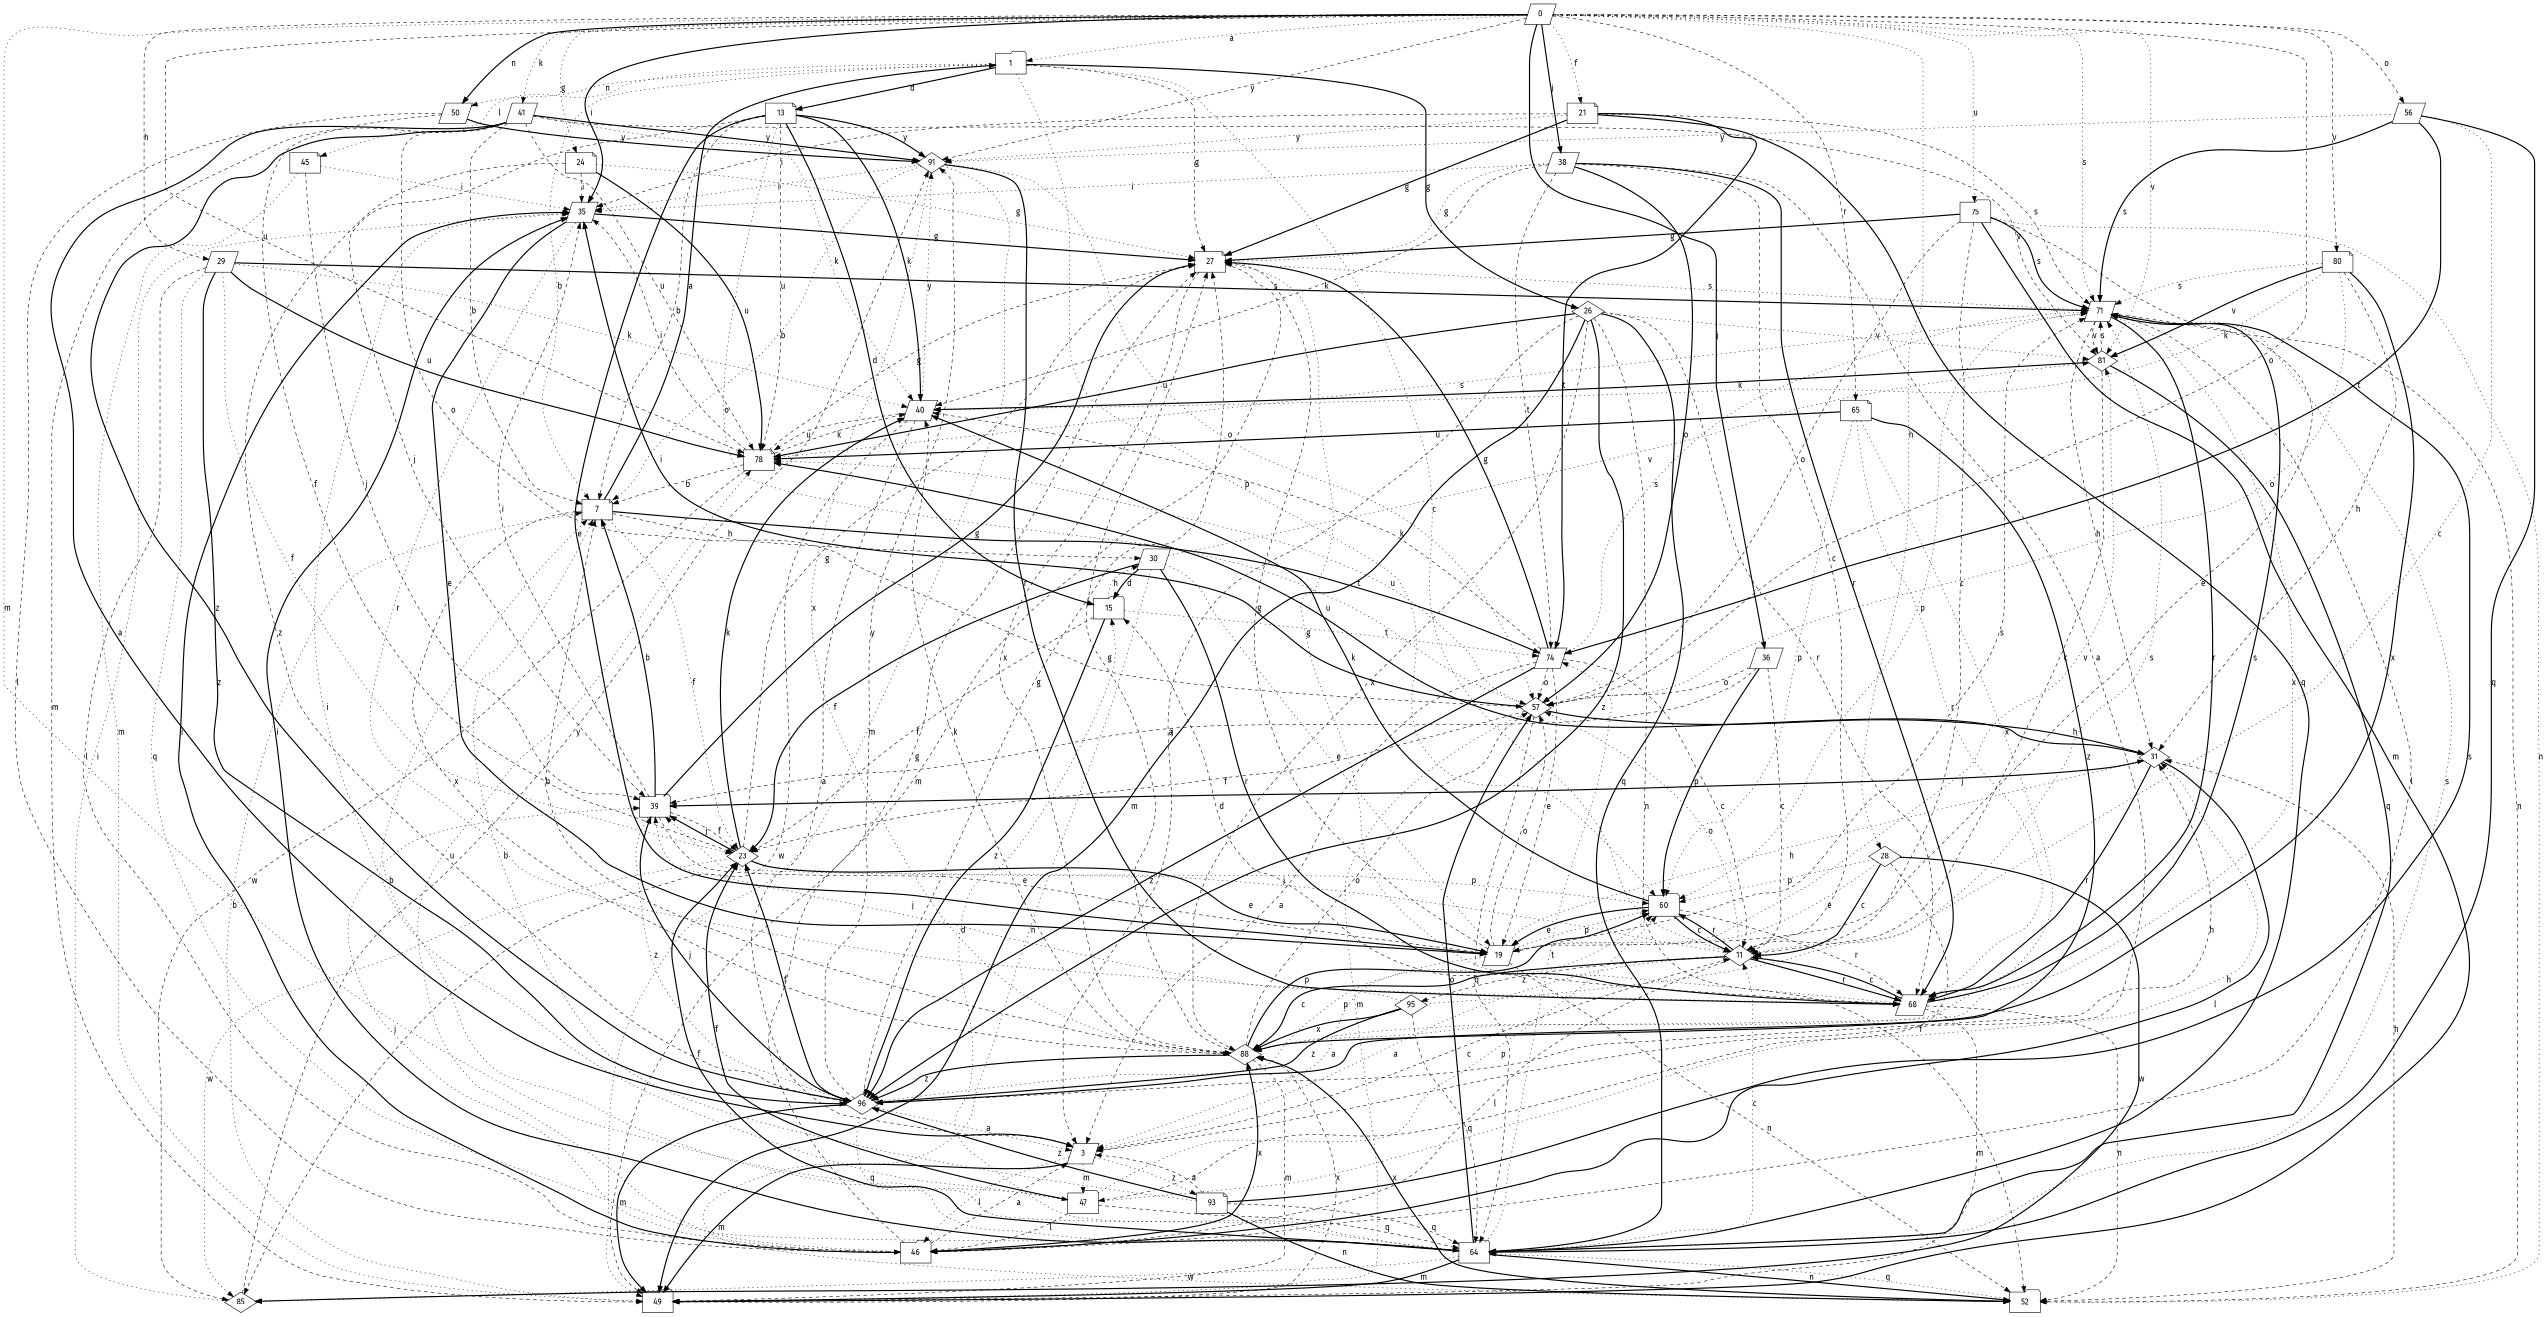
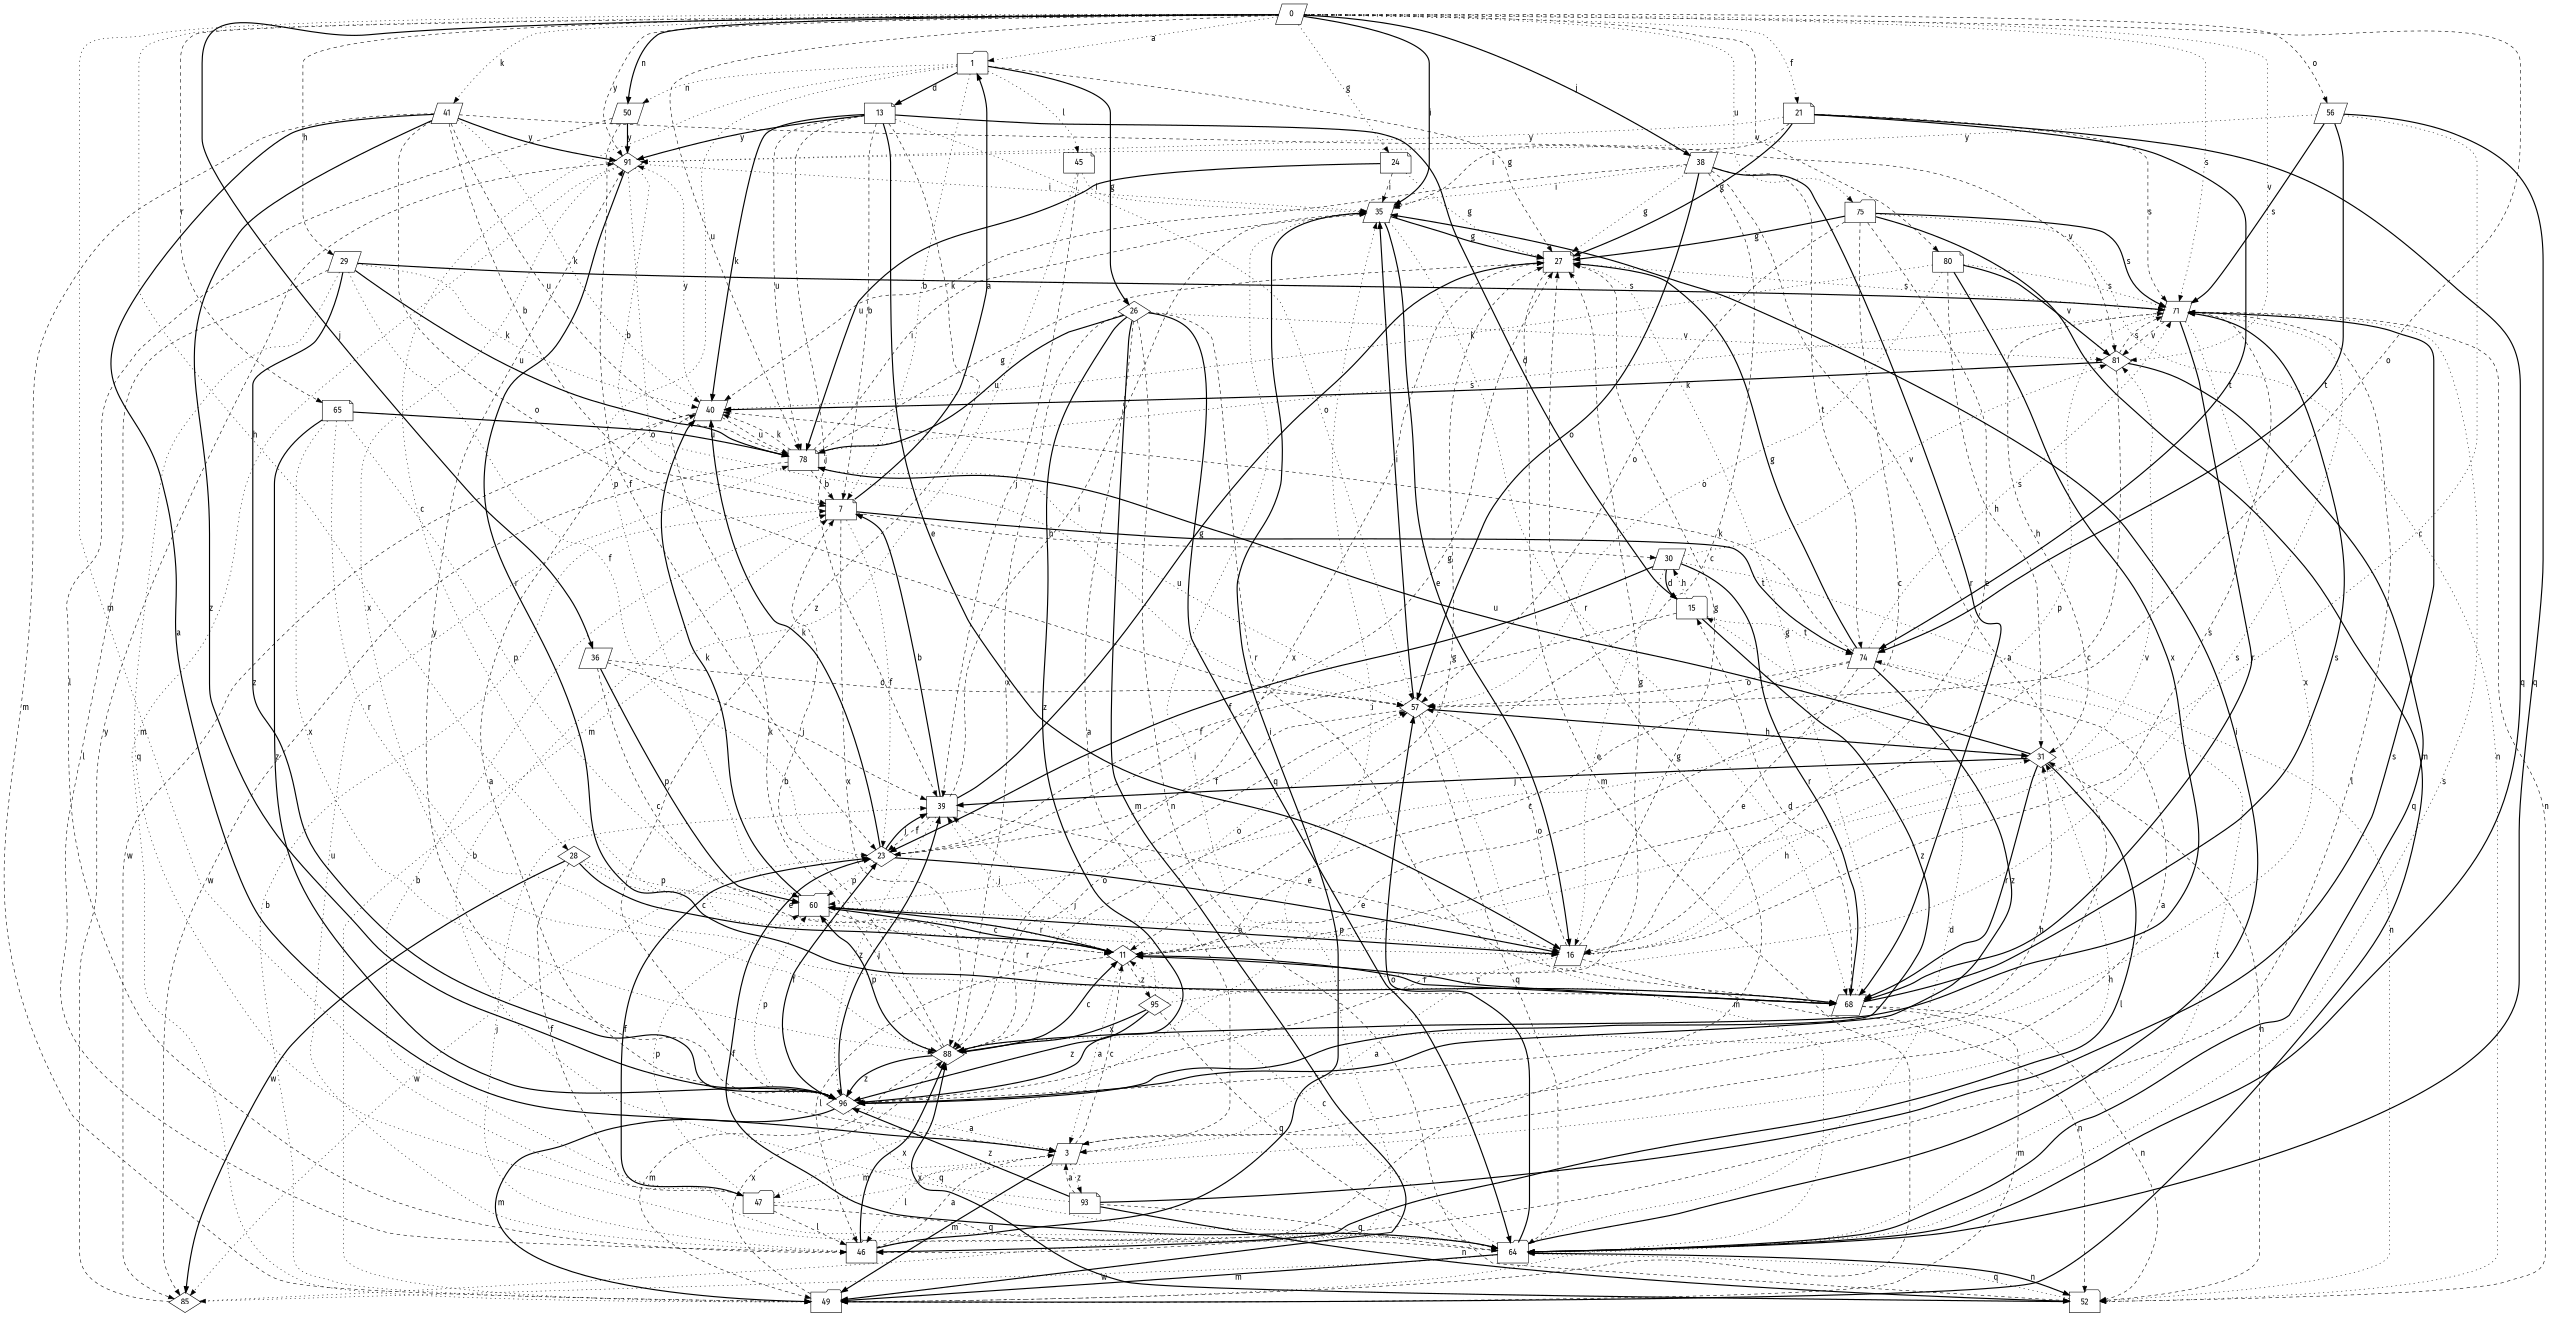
edge "24" -> "96": now "13" -> "96"
node "19": label "19" -> "16"
edge "11" -> "88": reversed
